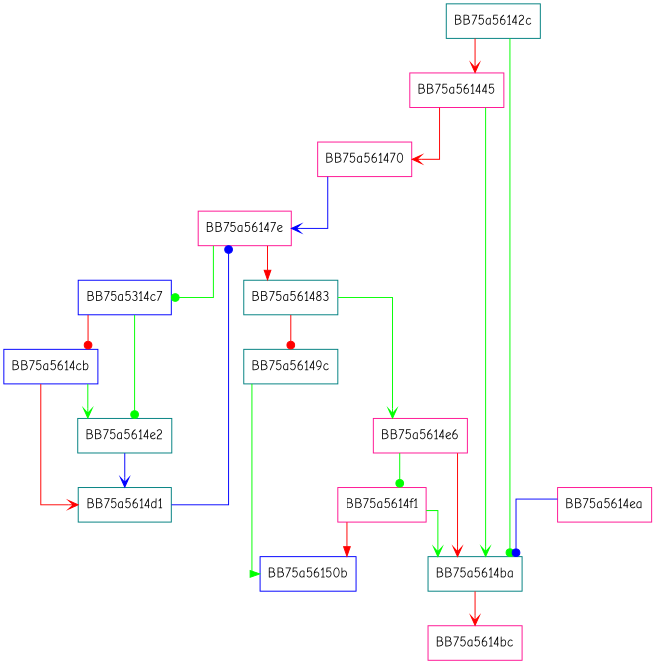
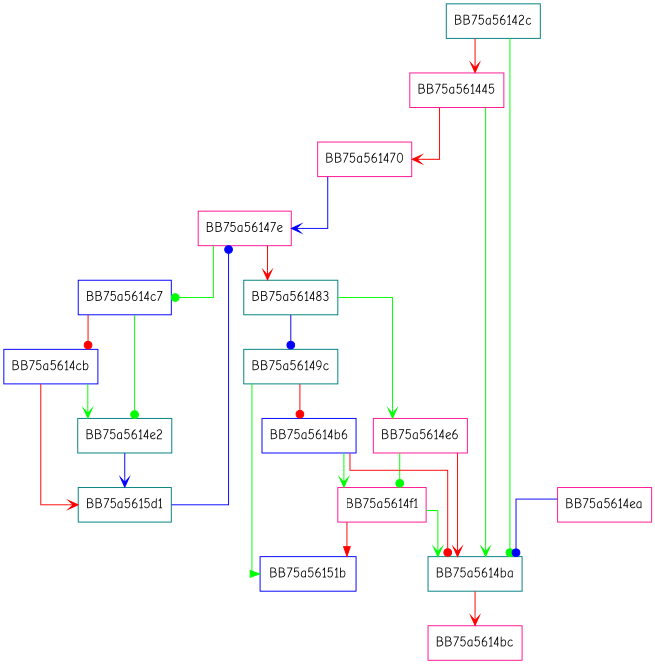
edge "BB75a56147e" -> "BB75a561483": arrowhead normal -> vee
node "BB75a5314c7": label "BB75a5314c7" -> "BB75a5614c7"
edge "BB75a561483" -> "BB75a56149c": color red -> blue
node "BB75a5614b6": added
node "BB75a5614d1": label "BB75a5614d1" -> "BB75a5615d1"
node "BB75a56150b": label "BB75a56150b" -> "BB75a56151b"
